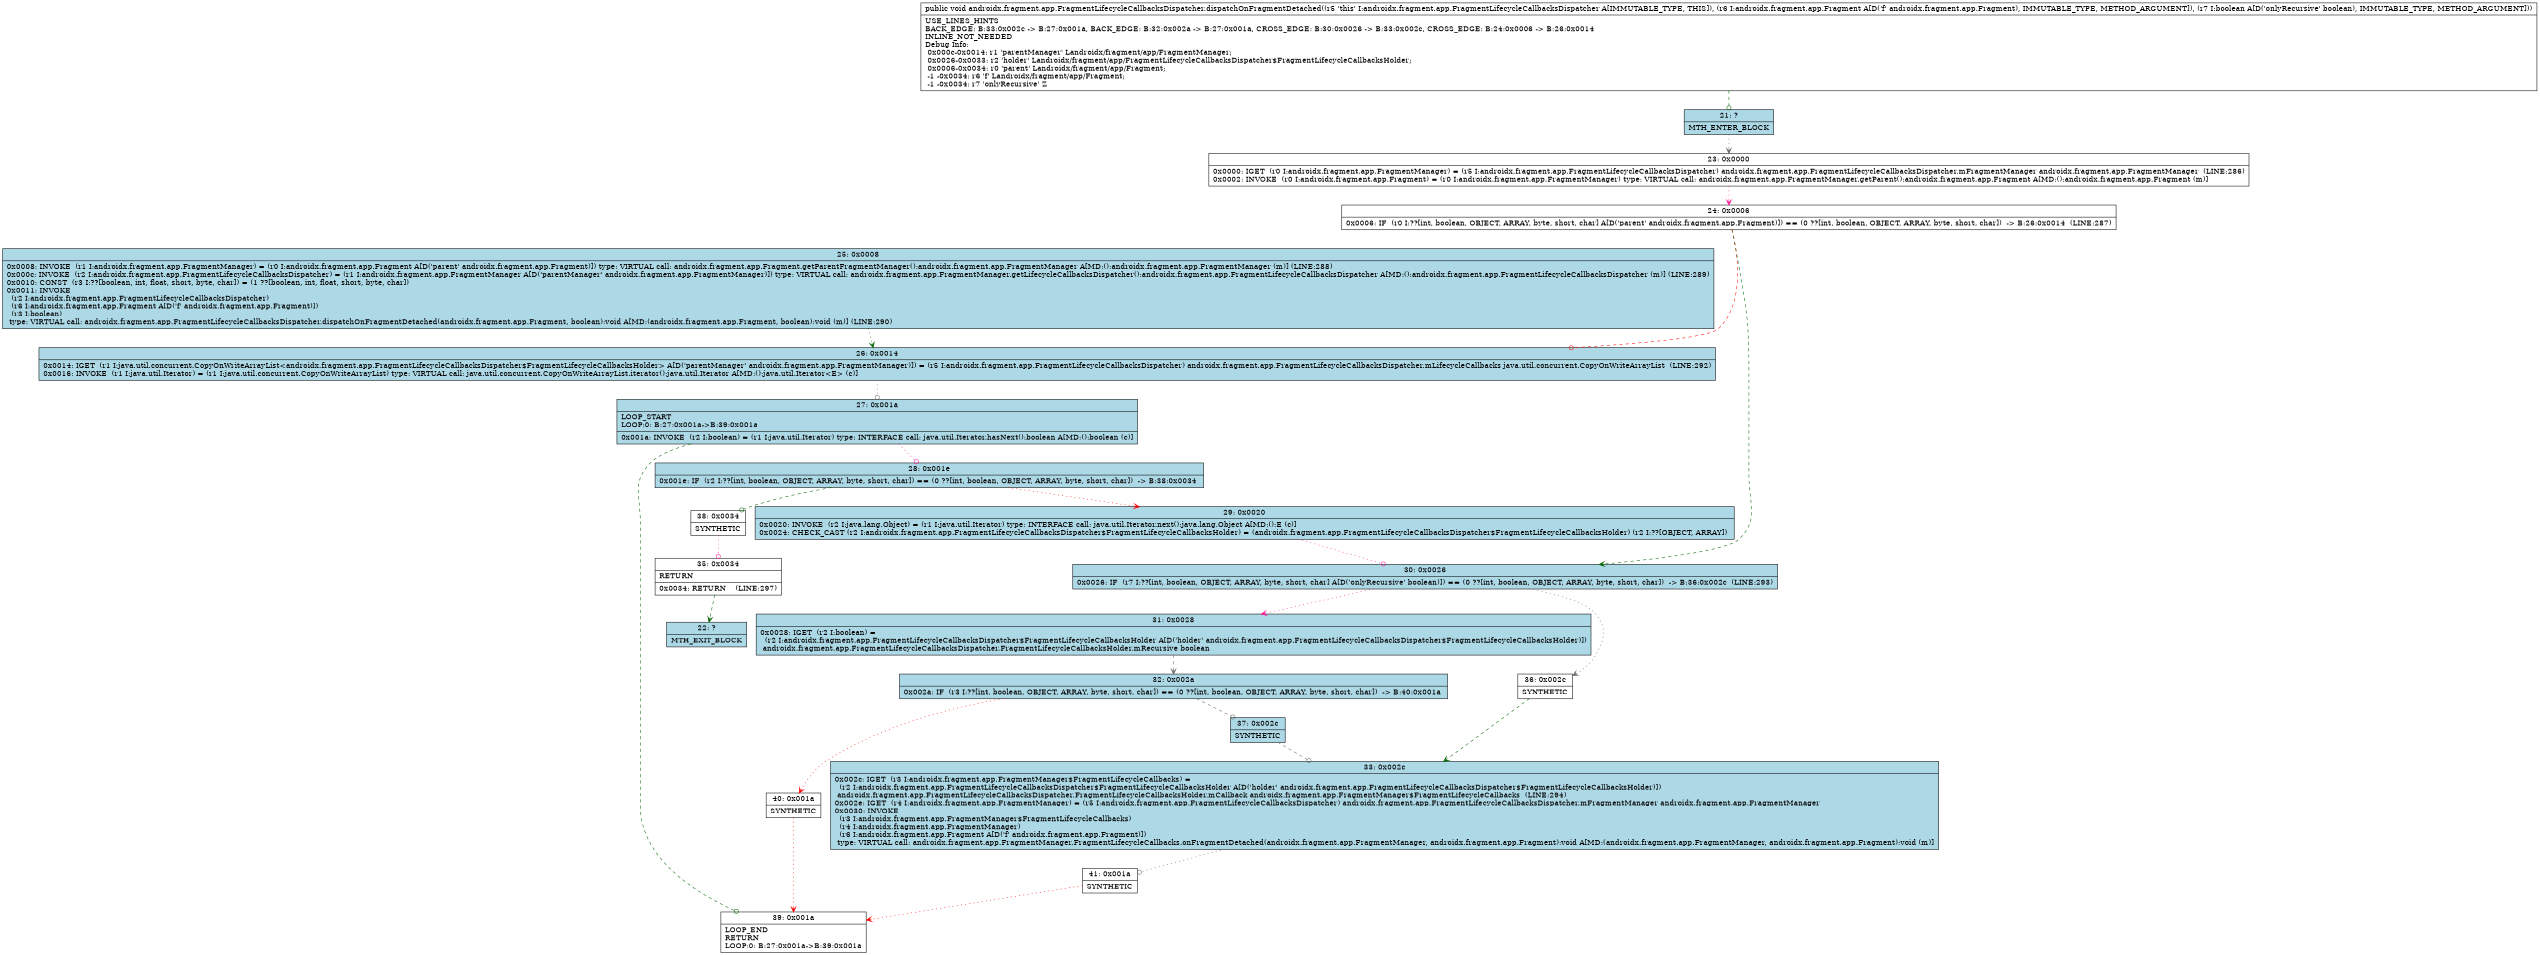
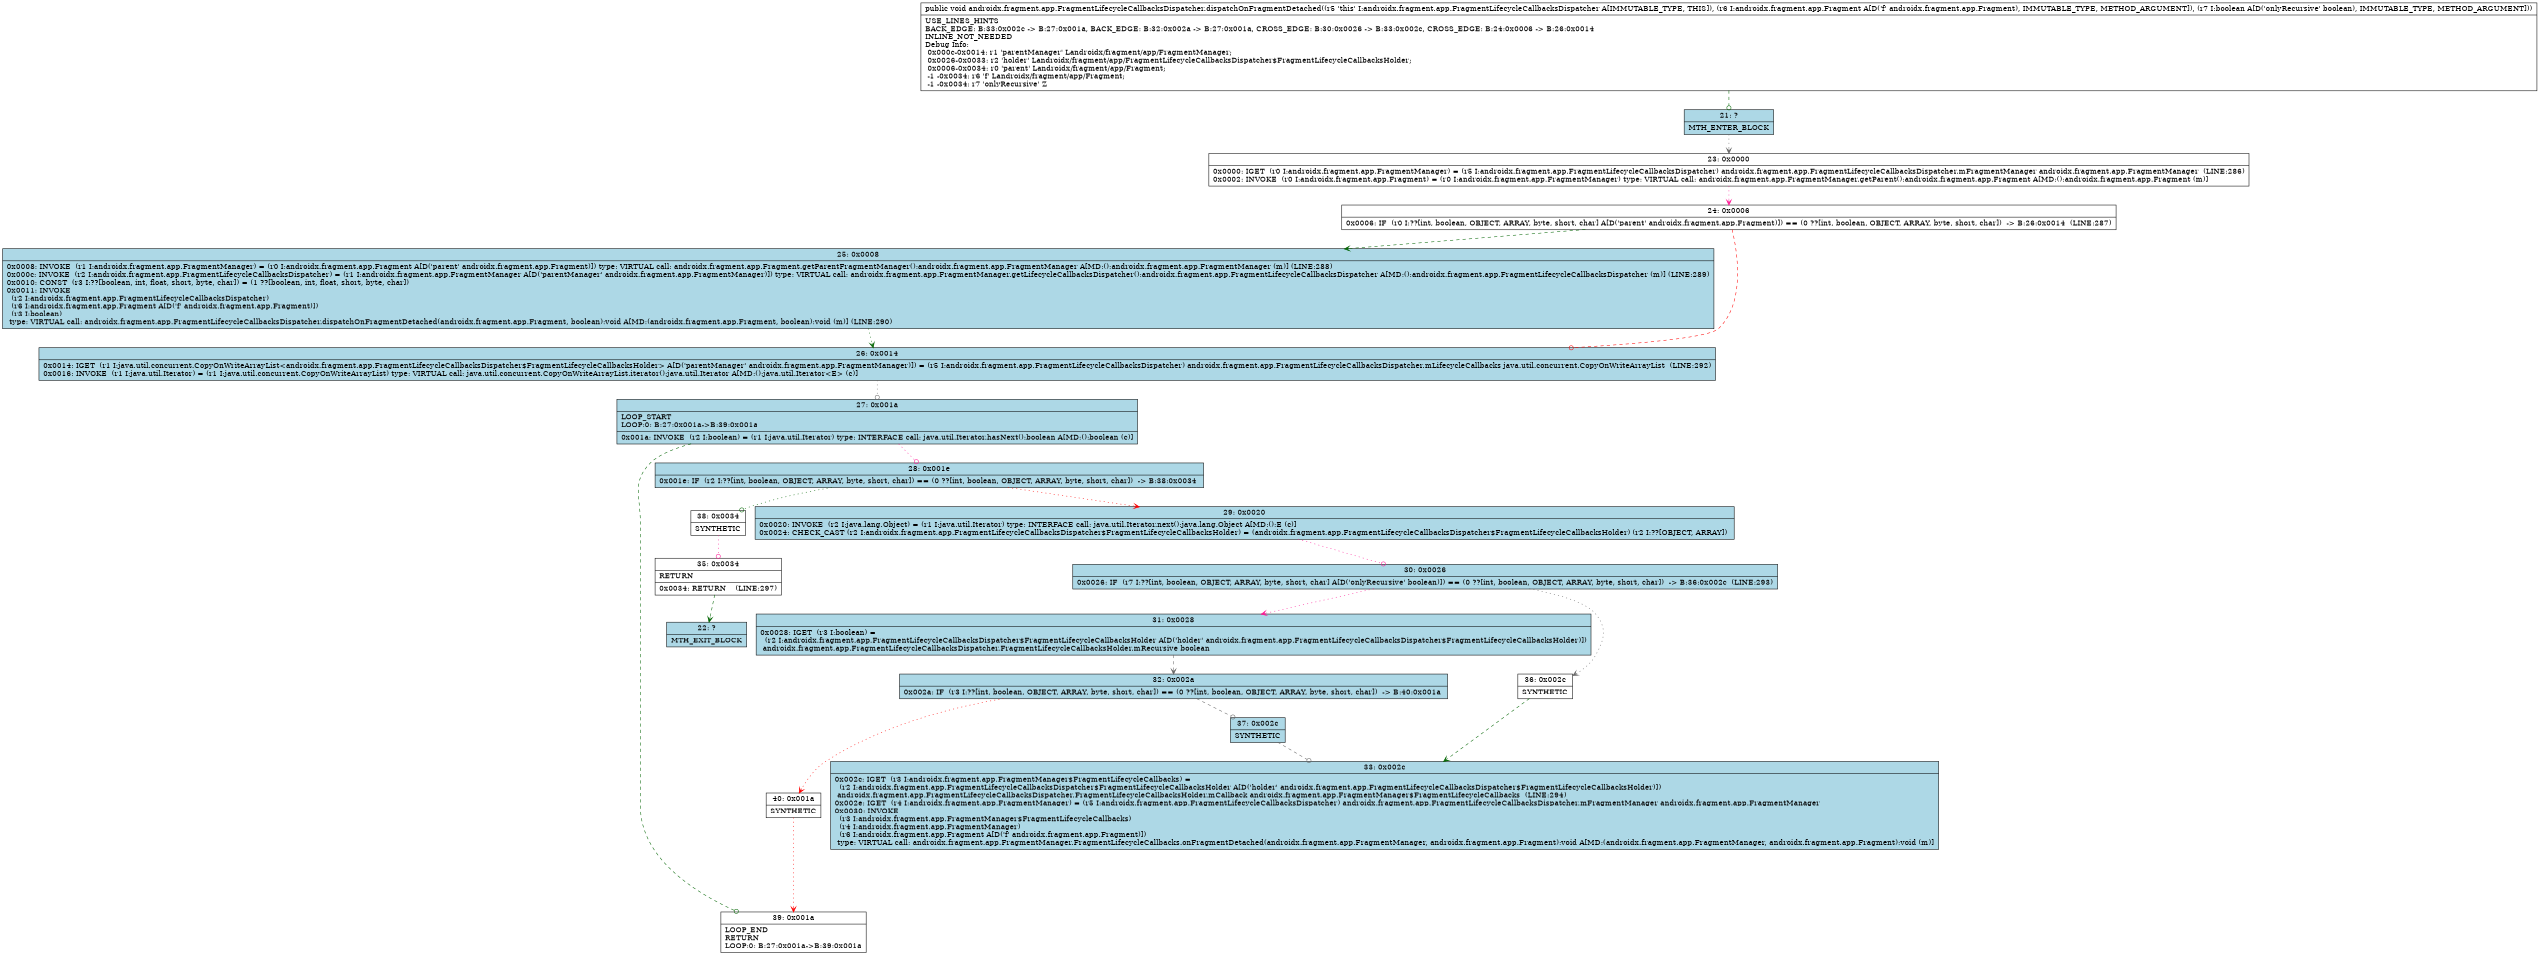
edge "24: 0x0006" -> "30: 0x0026": now "24: 0x0006" -> "25: 0x0008"
edge "28: 0x001e" -> "38: 0x0034": style dashed -> dotted
node "31: 0x0028": text "0x0028: IGET  (r2 I:boolean) =" -> "0x0028: IGET  (r3 I:boolean) ="
node "41: 0x001a": removed
